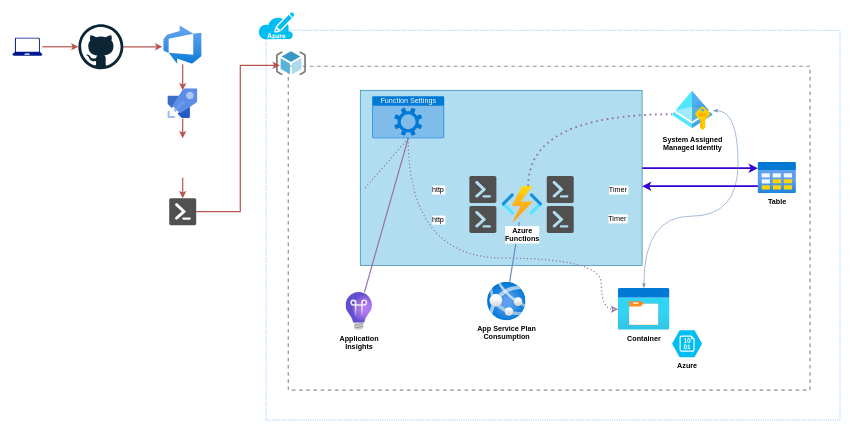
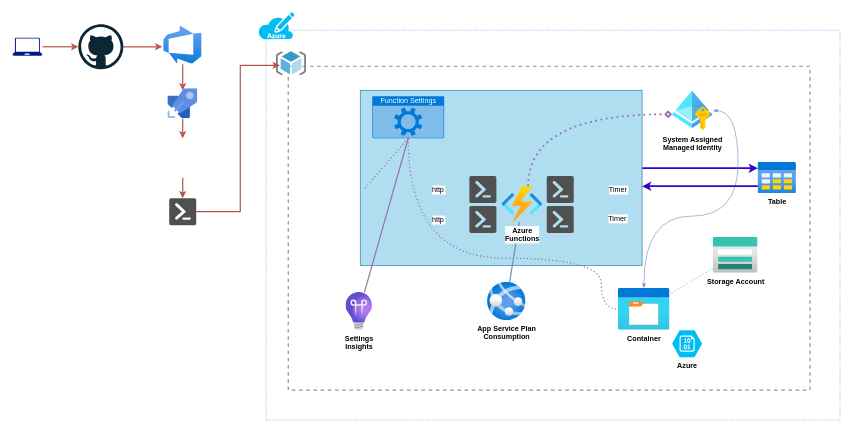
edge "System Assigned Managed Identity" -- "Azure Functions": arrowhead none -> diamond
node "Storage Account": added
edge "Storage Account" -- "Container": added
edge "Function Settings" -> "Container": arrowhead classic -> none
node "Application Insights": label "Application Insights" -> "Settings Insights"
